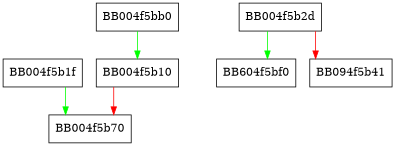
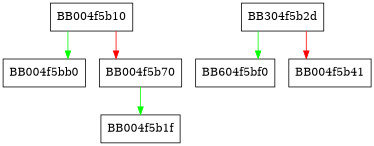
node "BB004f5b2d": label "BB004f5b2d" -> "BB304f5b2d"
edge "BB004f5bb0" -> "BB004f5b10": reversed
node "BB094f5b41": label "BB094f5b41" -> "BB004f5b41"
edge "BB004f5b1f" -> "BB004f5b70": reversed
